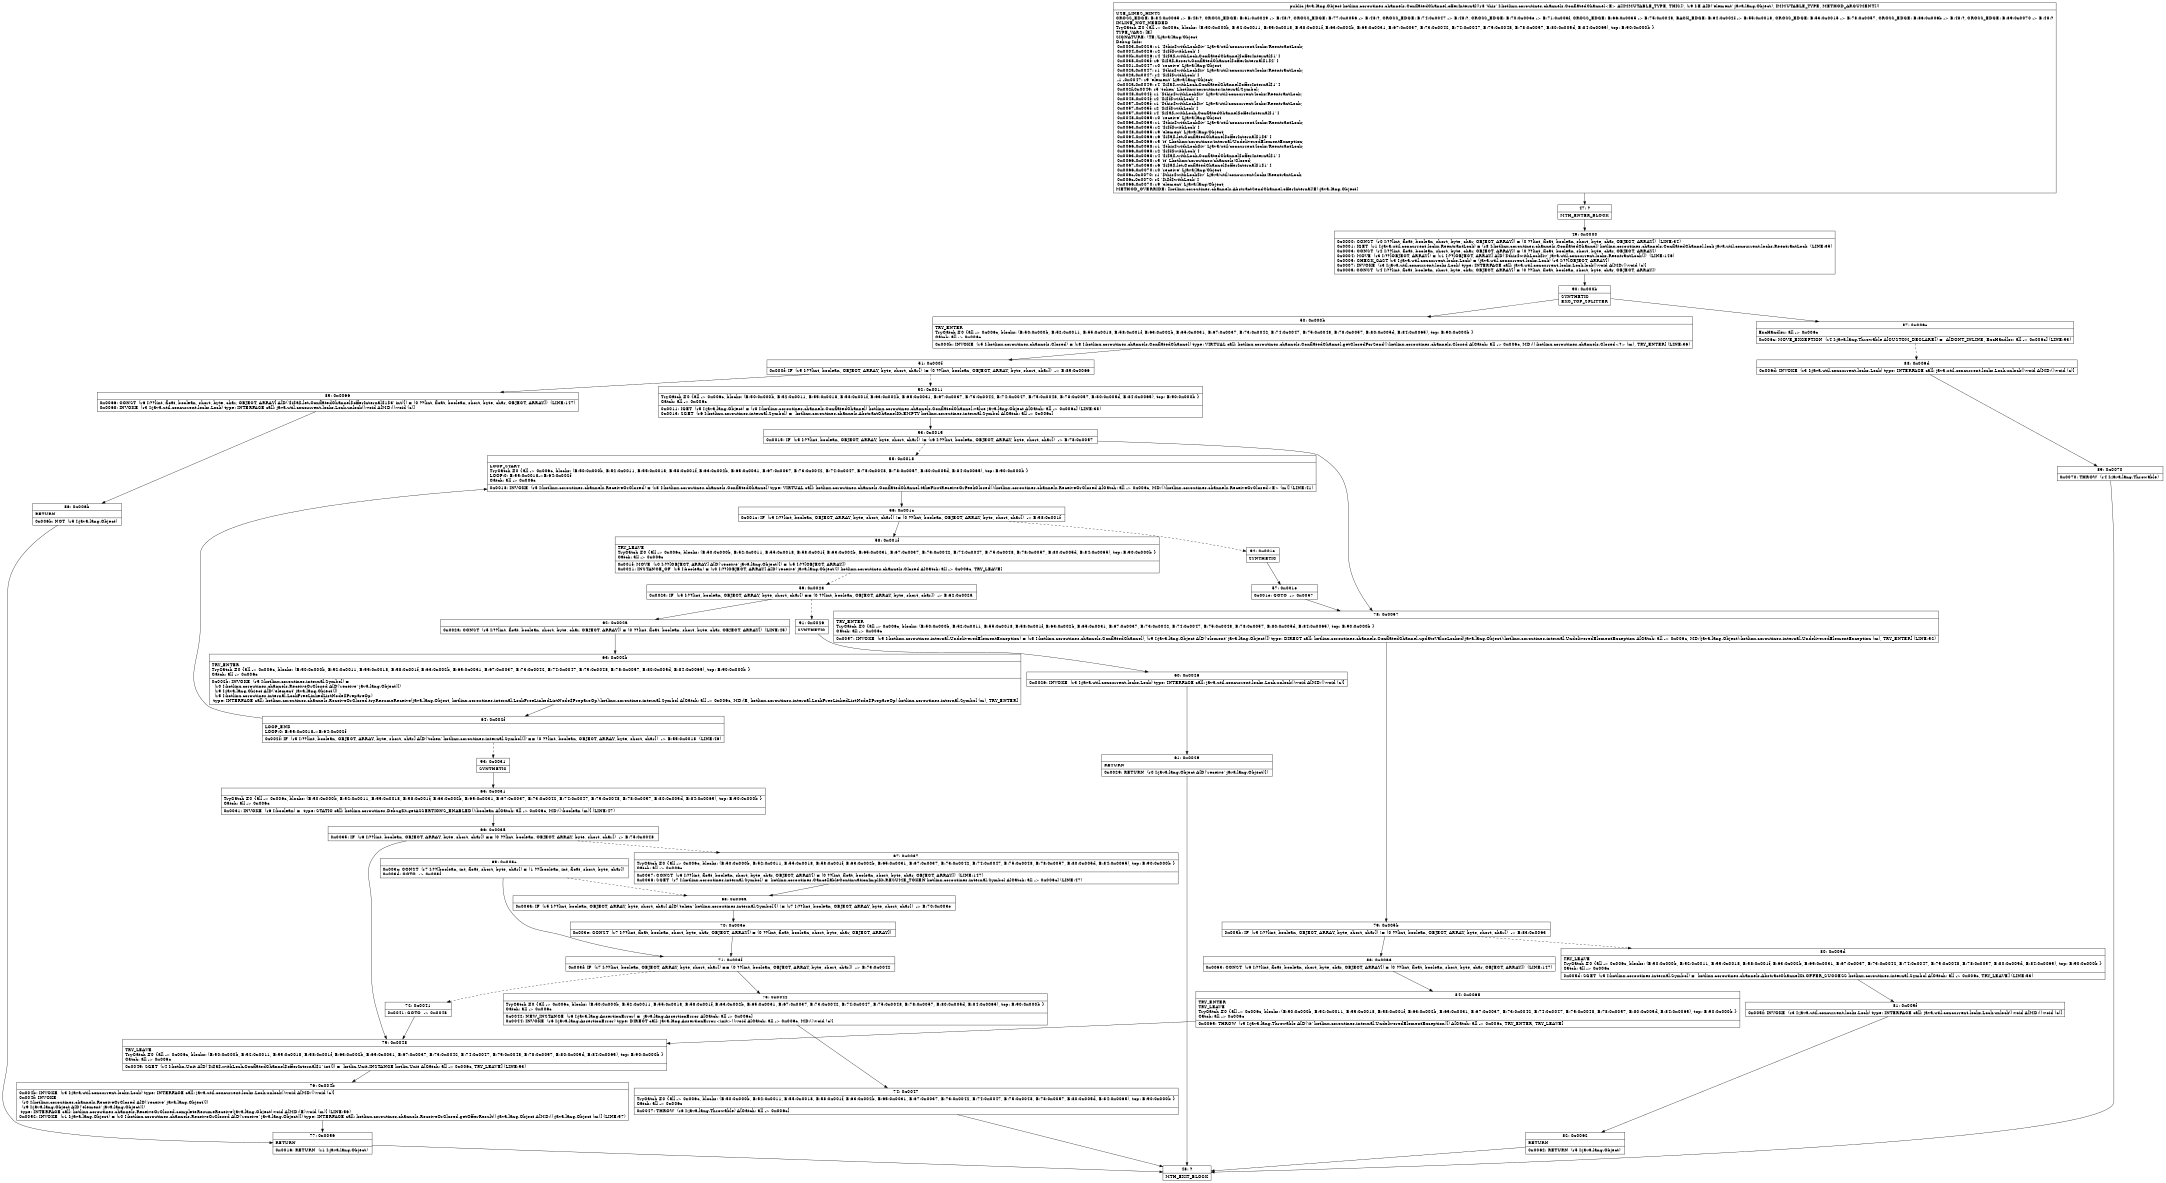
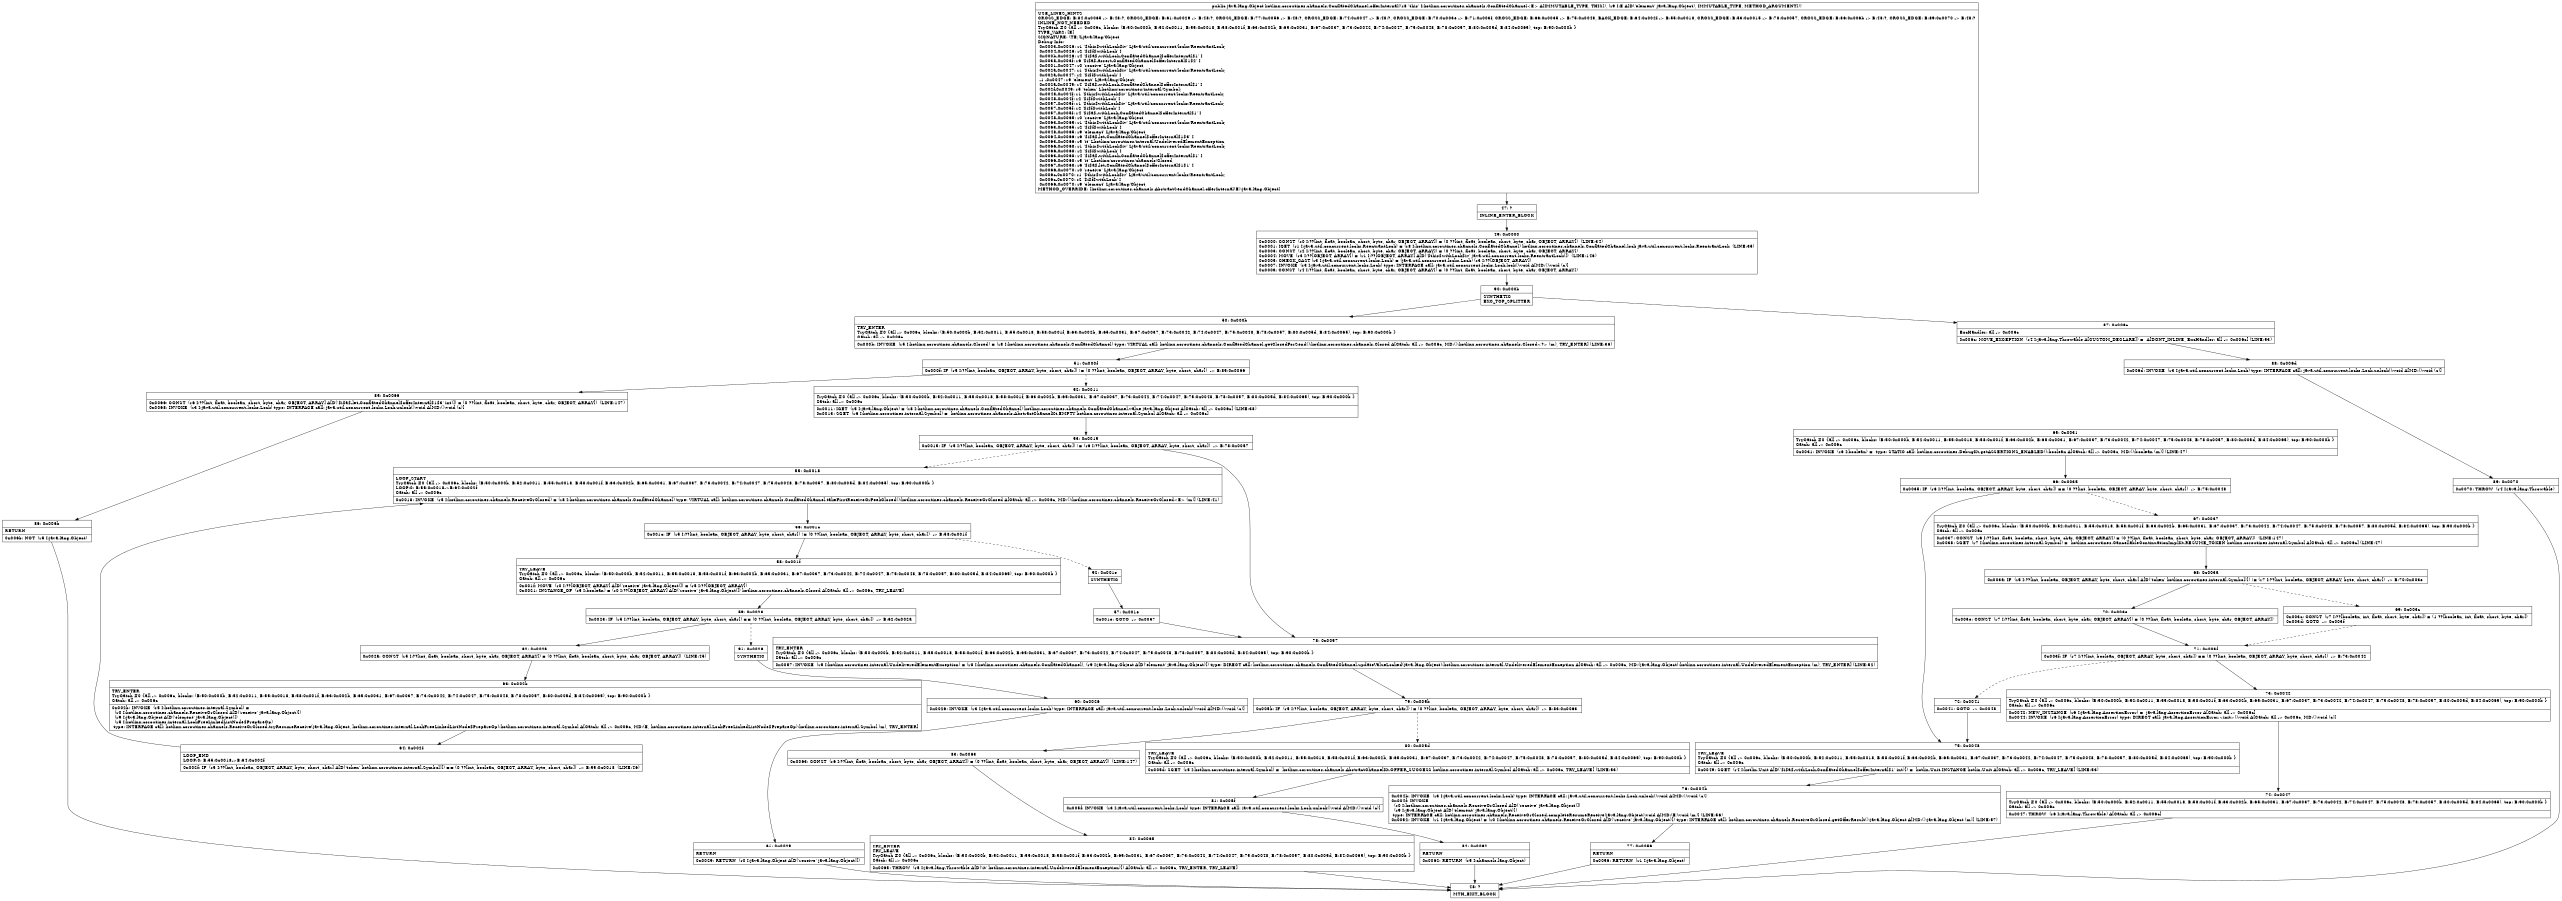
node "47: ?": text "MTH_ENTER_BLOCK" -> "INLINE_ENTER_BLOCK"
edge "87: 0x006c" -> "88: 0x006d": style dashed -> solid
edge "58: 0x001f" -> "59: 0x0023": style dashed -> solid
node "93: 0x0031": removed
edge "69: 0x003c" -> "68: 0x003a": reversed
edge "69: 0x003c" -> "71: 0x003f": style solid -> dashed
edge "86: 0x006b" -> "77: 0x0056": now "86: 0x006b" -> "48: ?"
edge "84: 0x0065" -> "75: 0x0048": now "84: 0x0065" -> "48: ?"
node "77: 0x0056": text "0x0016: RETURN  (r1 I:java.lang.Object)" -> "0x0056: RETURN  (r1 I:java.lang.Object)"
node "82: 0x0062": text "0x0062: RETURN  (r5 I:java.lang.Object)" -> "0x0062: RETURN  (r5 I:channels.lang.Object)"
